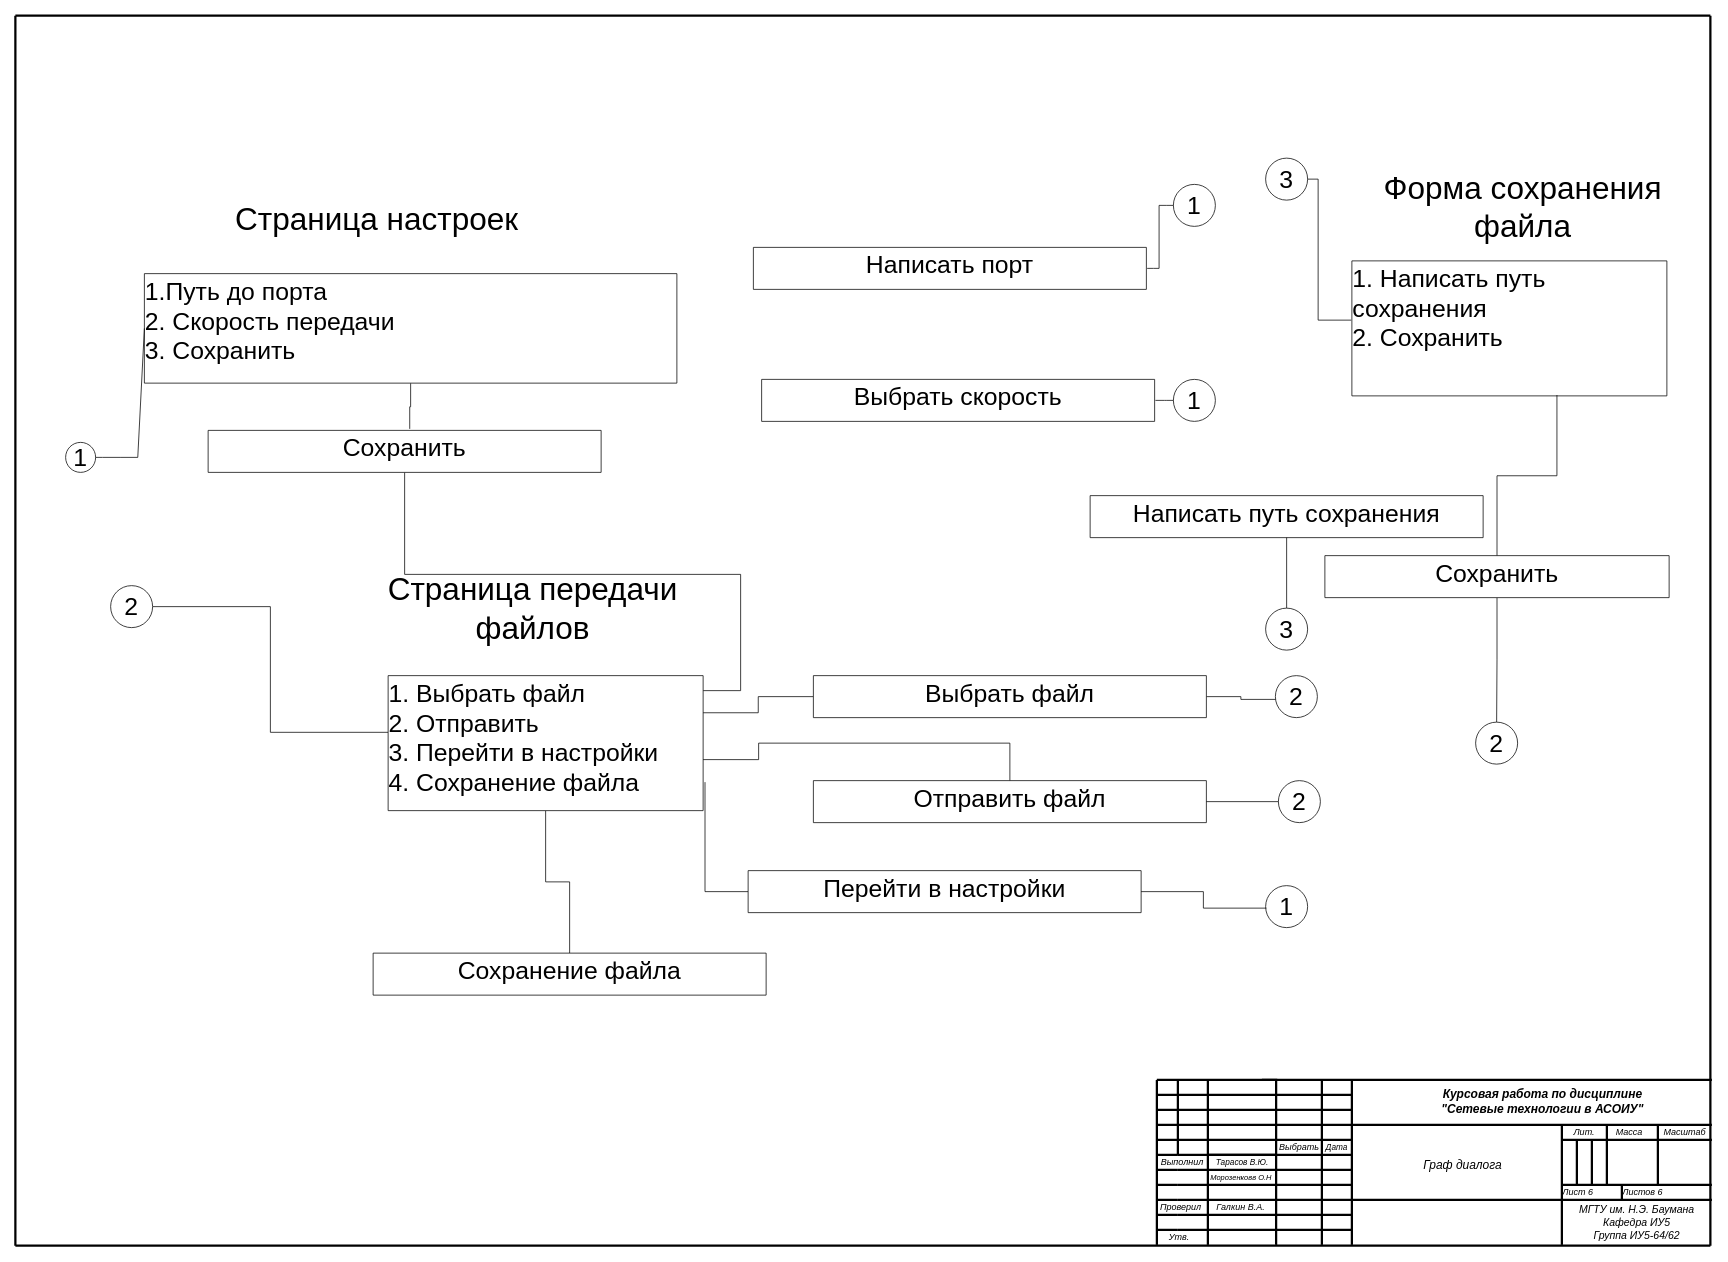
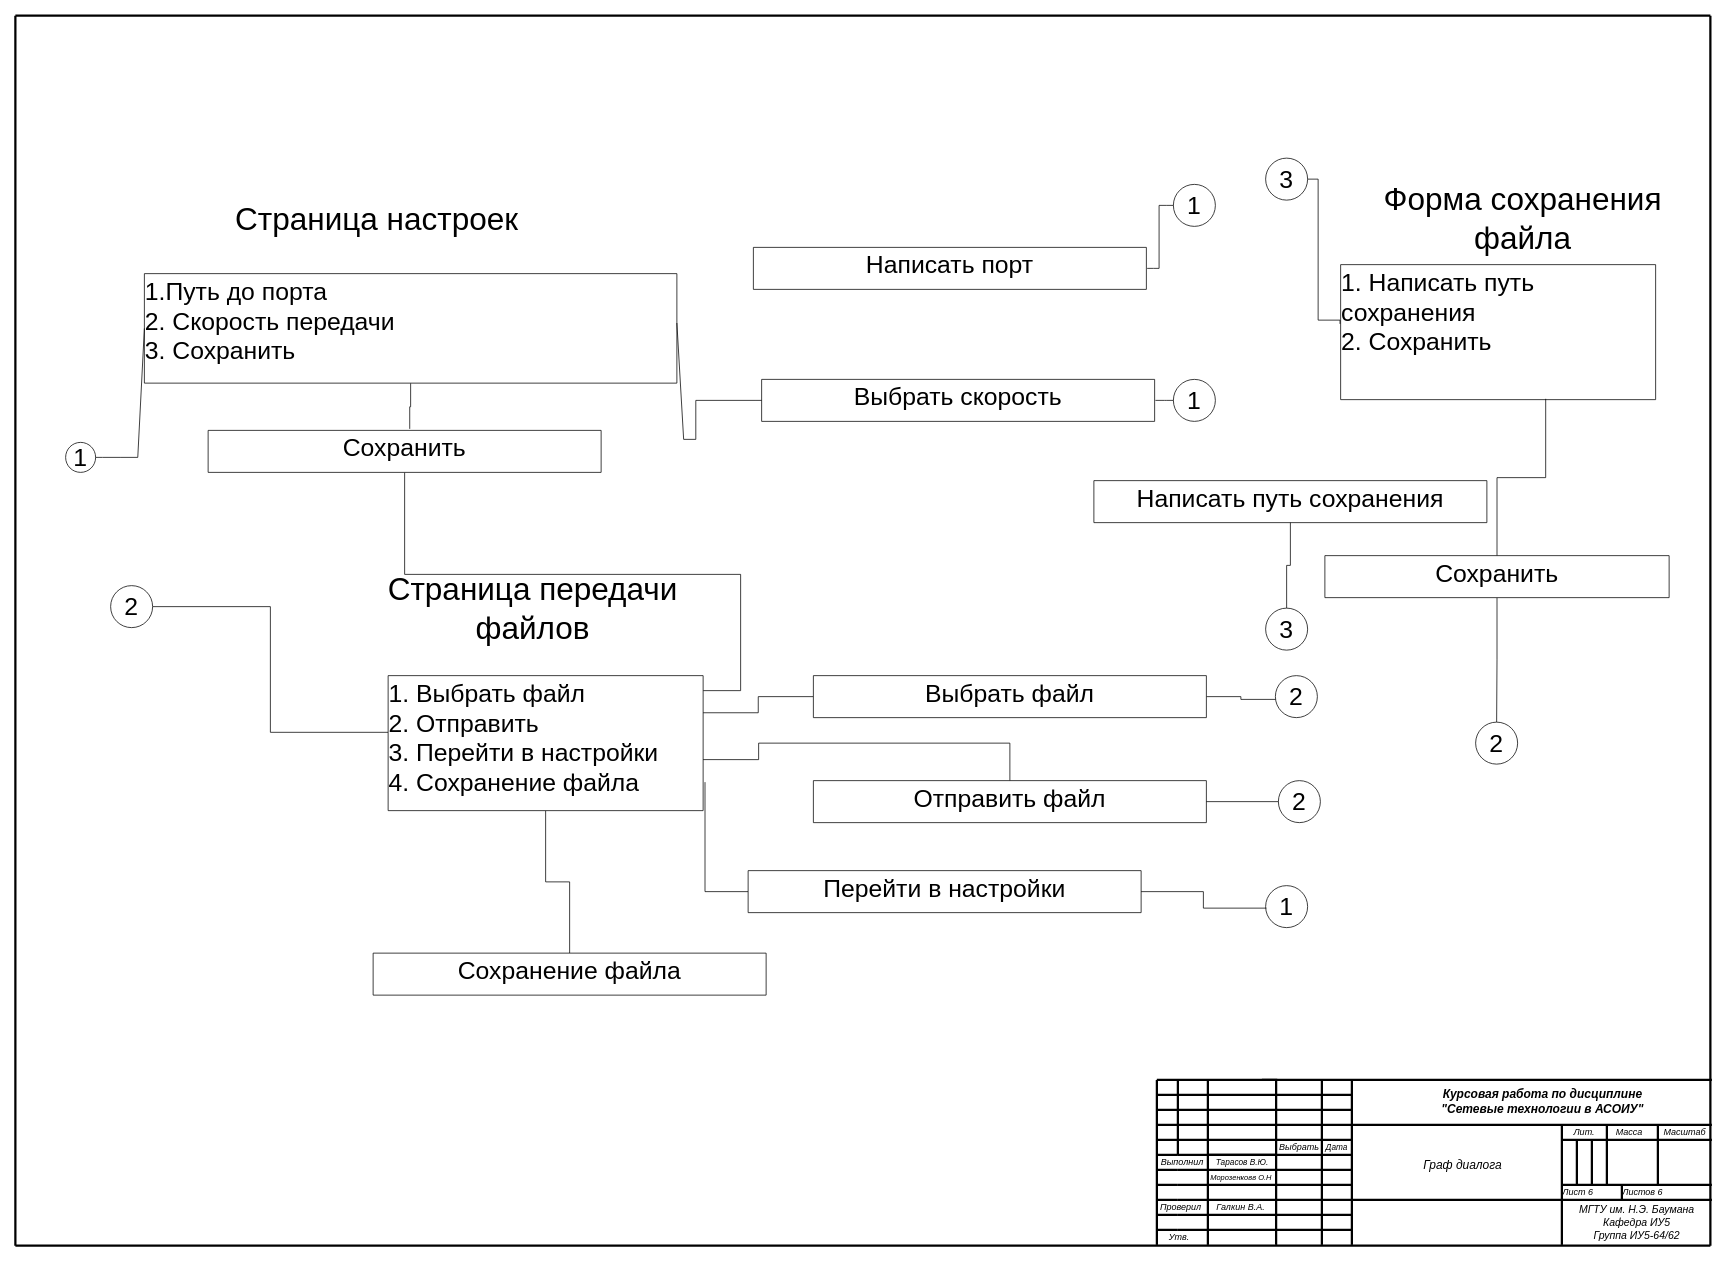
node "Форма сохранения файла": moved (1523, 207) -> (1523, 219)
node "1. Написать путь сохранения 2. Сохранить": moved (1509, 328) -> (1498, 332)
edge "1.Путь до порта 2. Скорость передачи 3. Сохранить" -- "Выбрать скорость": added
node "Написать путь сохранения": moved (1287, 516) -> (1290, 501)
